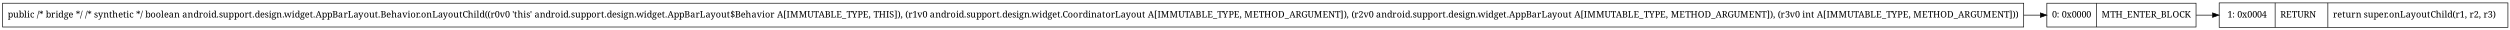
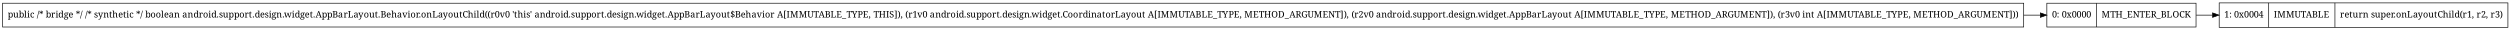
node "1: 0x0004": text "RETURN" -> "IMMUTABLE"
